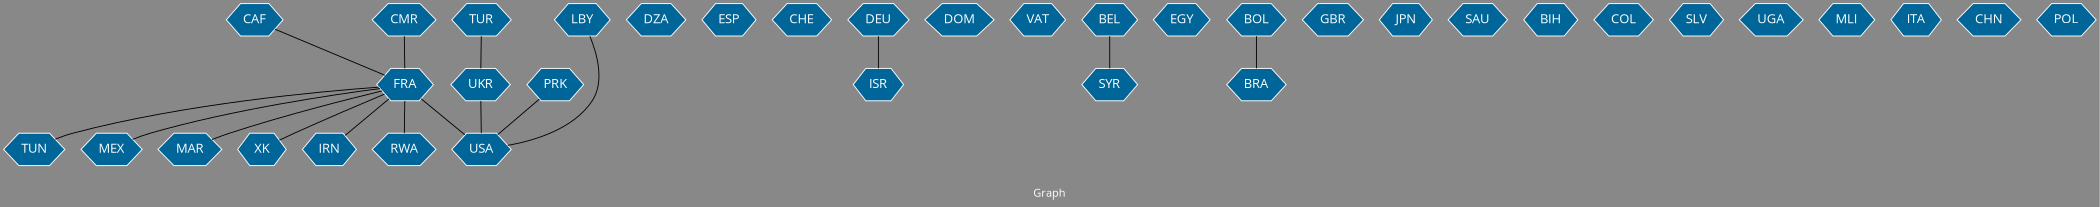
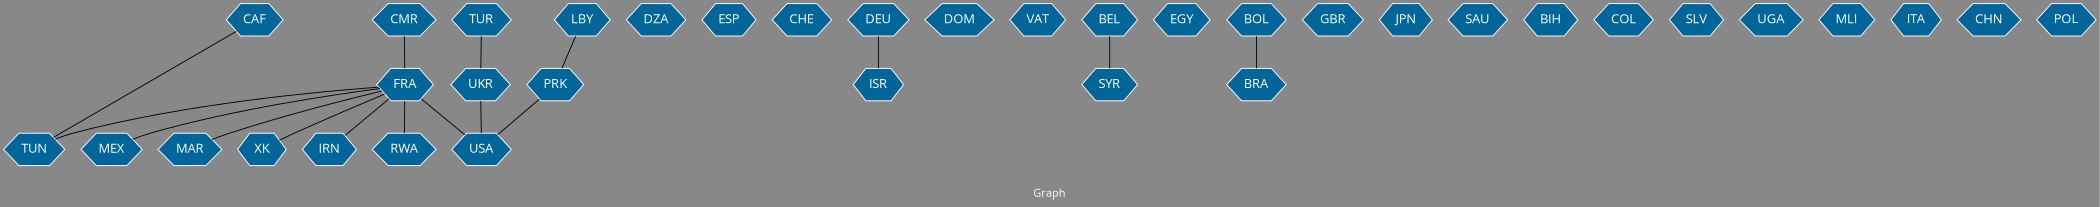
edge "CAF" -- "FRA": now "CAF" -- "TUN"
edge "LBY" -- "USA": now "LBY" -- "PRK"
